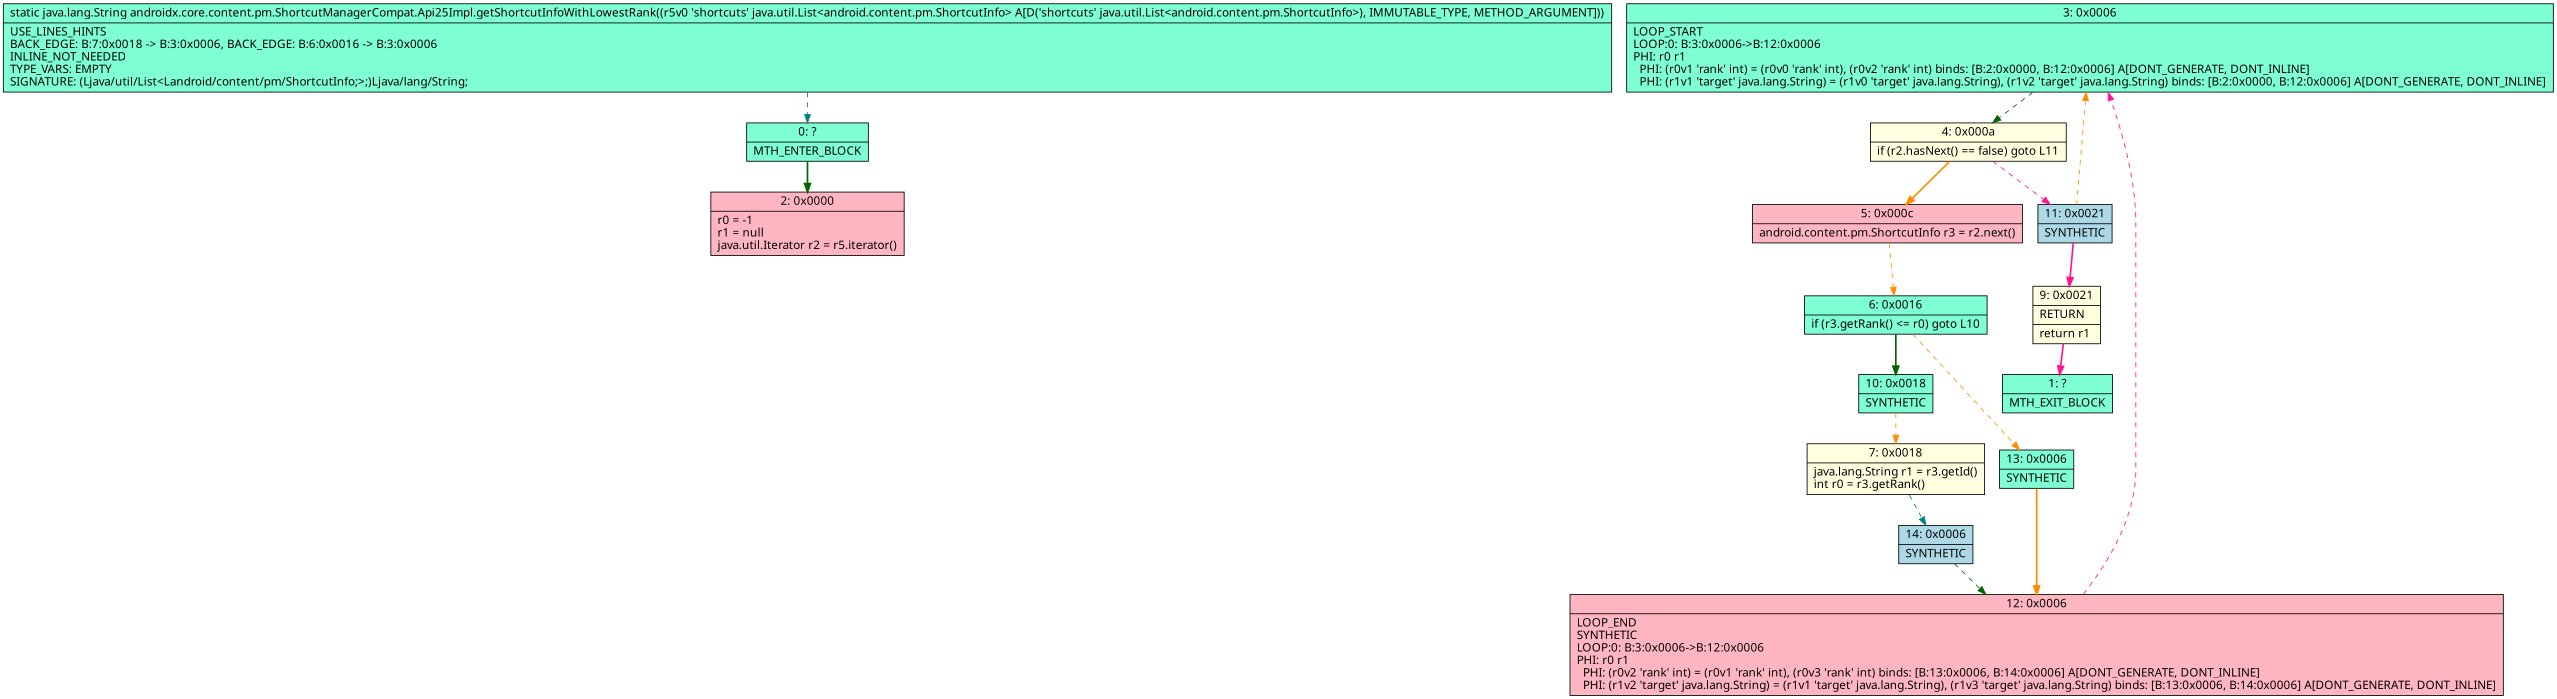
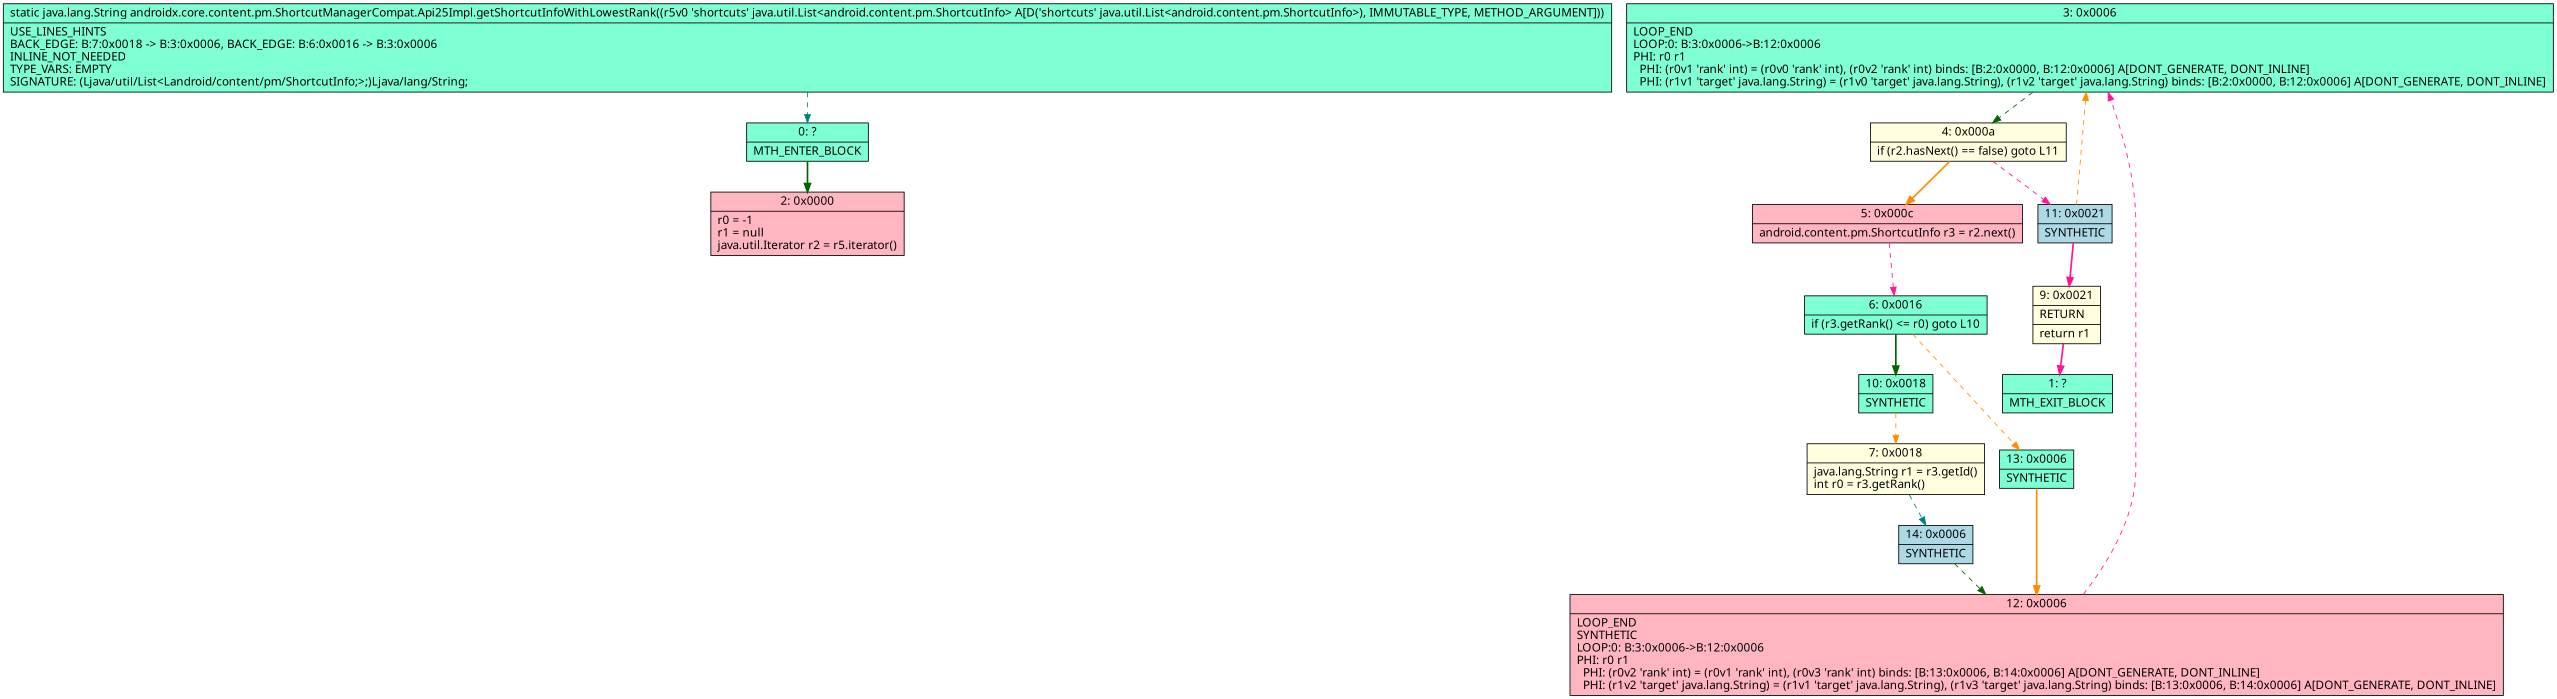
node "3: 0x0006": text "LOOP_START" -> "LOOP_END"
edge "5: 0x000c" -> "6: 0x0016": color darkorange -> deeppink
